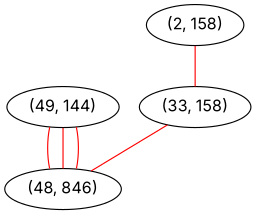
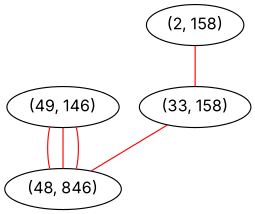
node "(49, 144)": label "(49, 144)" -> "(49, 146)"
